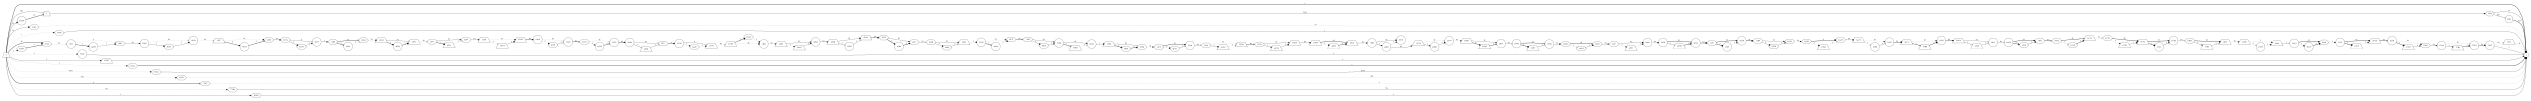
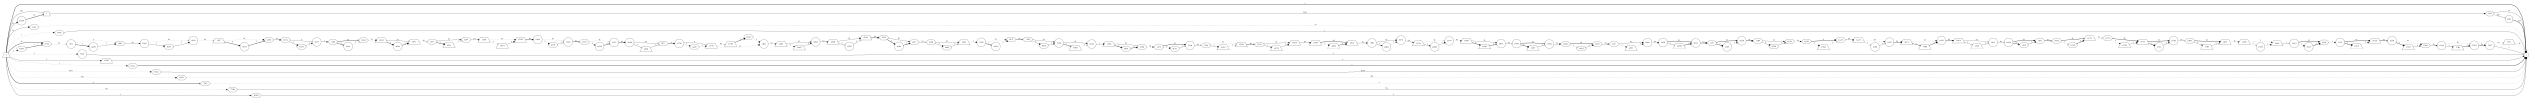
edge "12780" -> "12816": now "12770" -> "12816"
edge "46862" -> "13758": now "13719" -> "13758"
